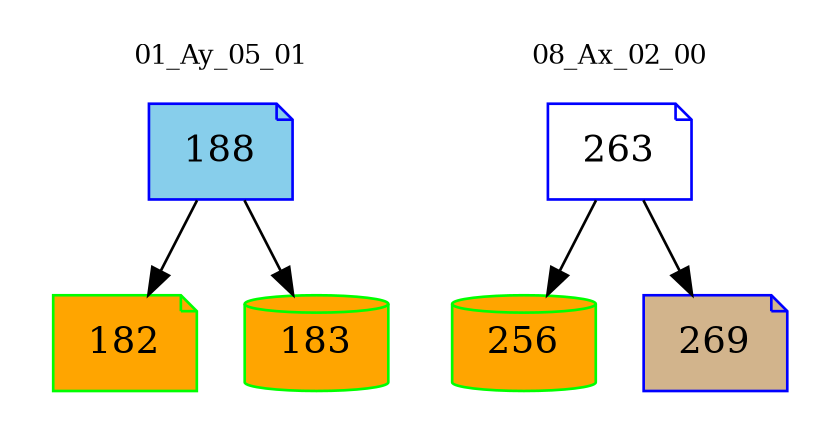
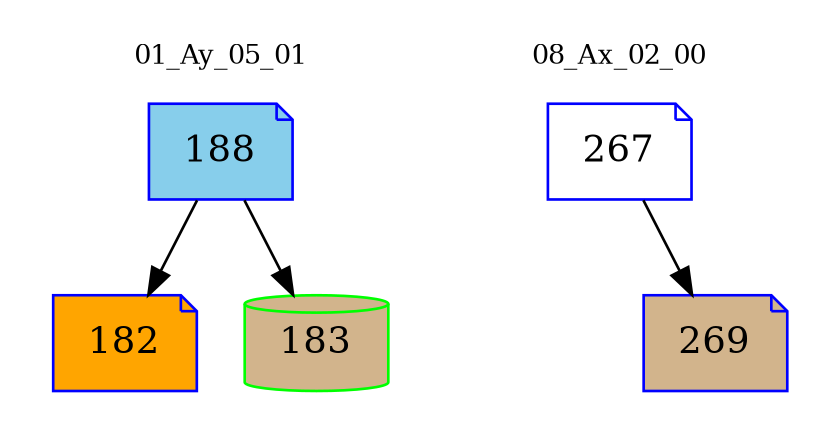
node "263": label "263" -> "267"
node "182": color green -> blue
node "183": fillcolor orange -> tan
node "256": removed
